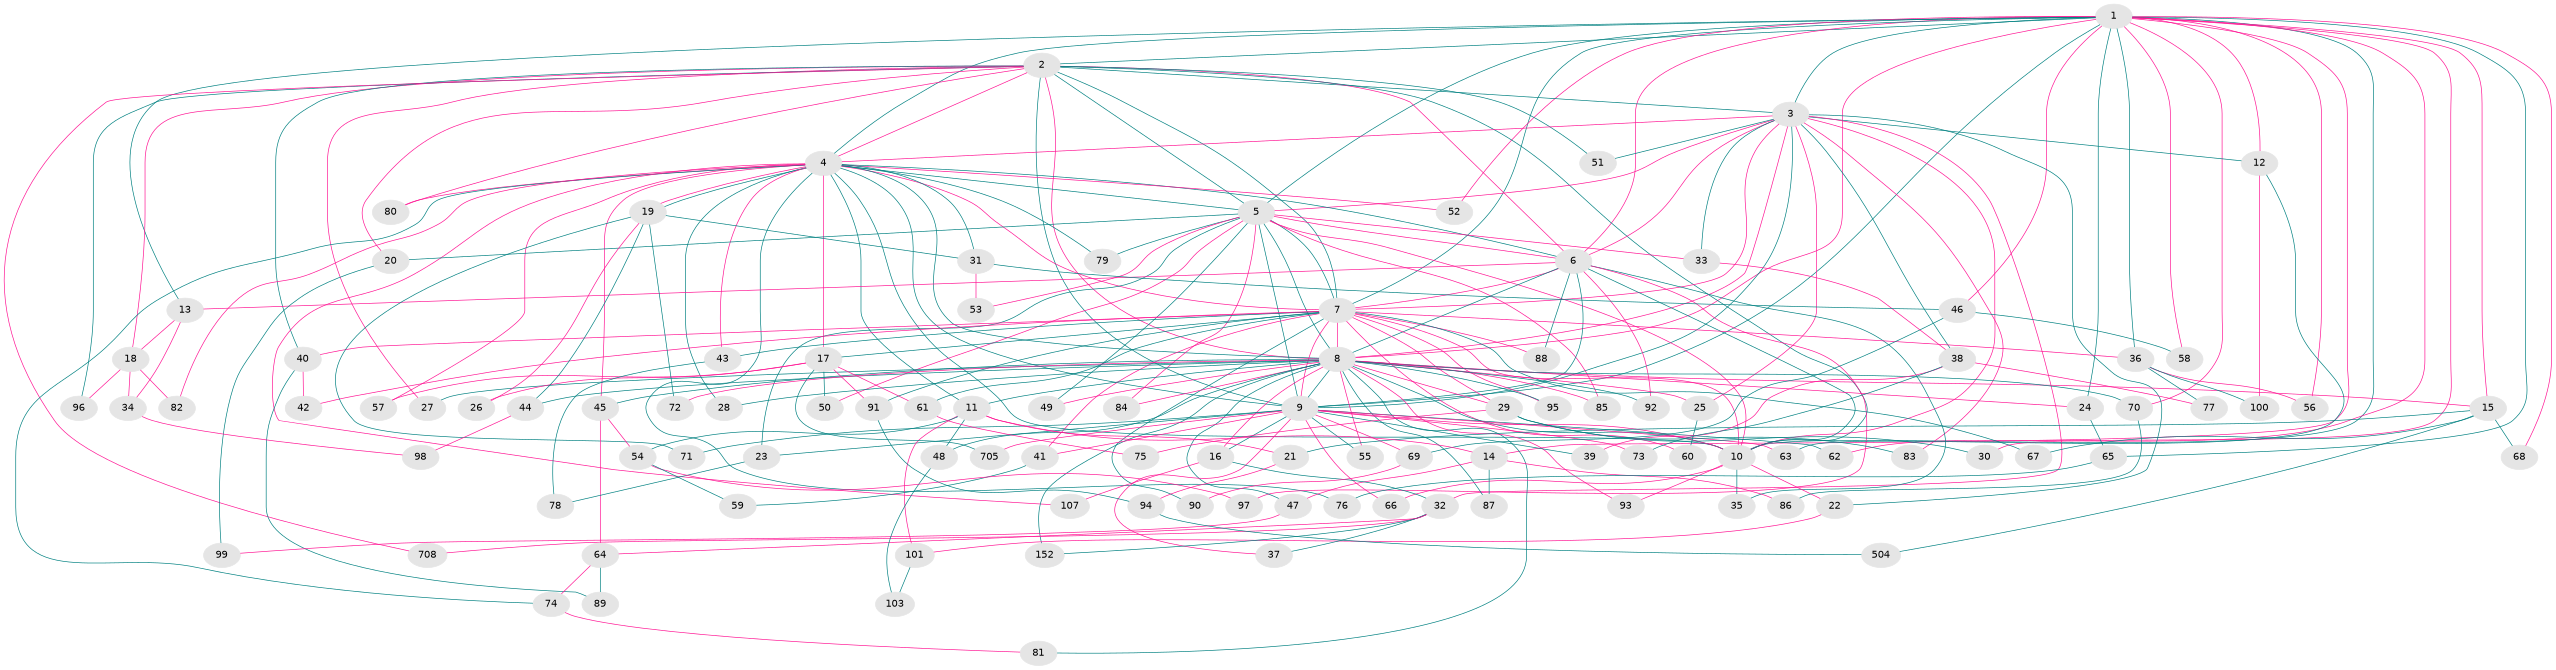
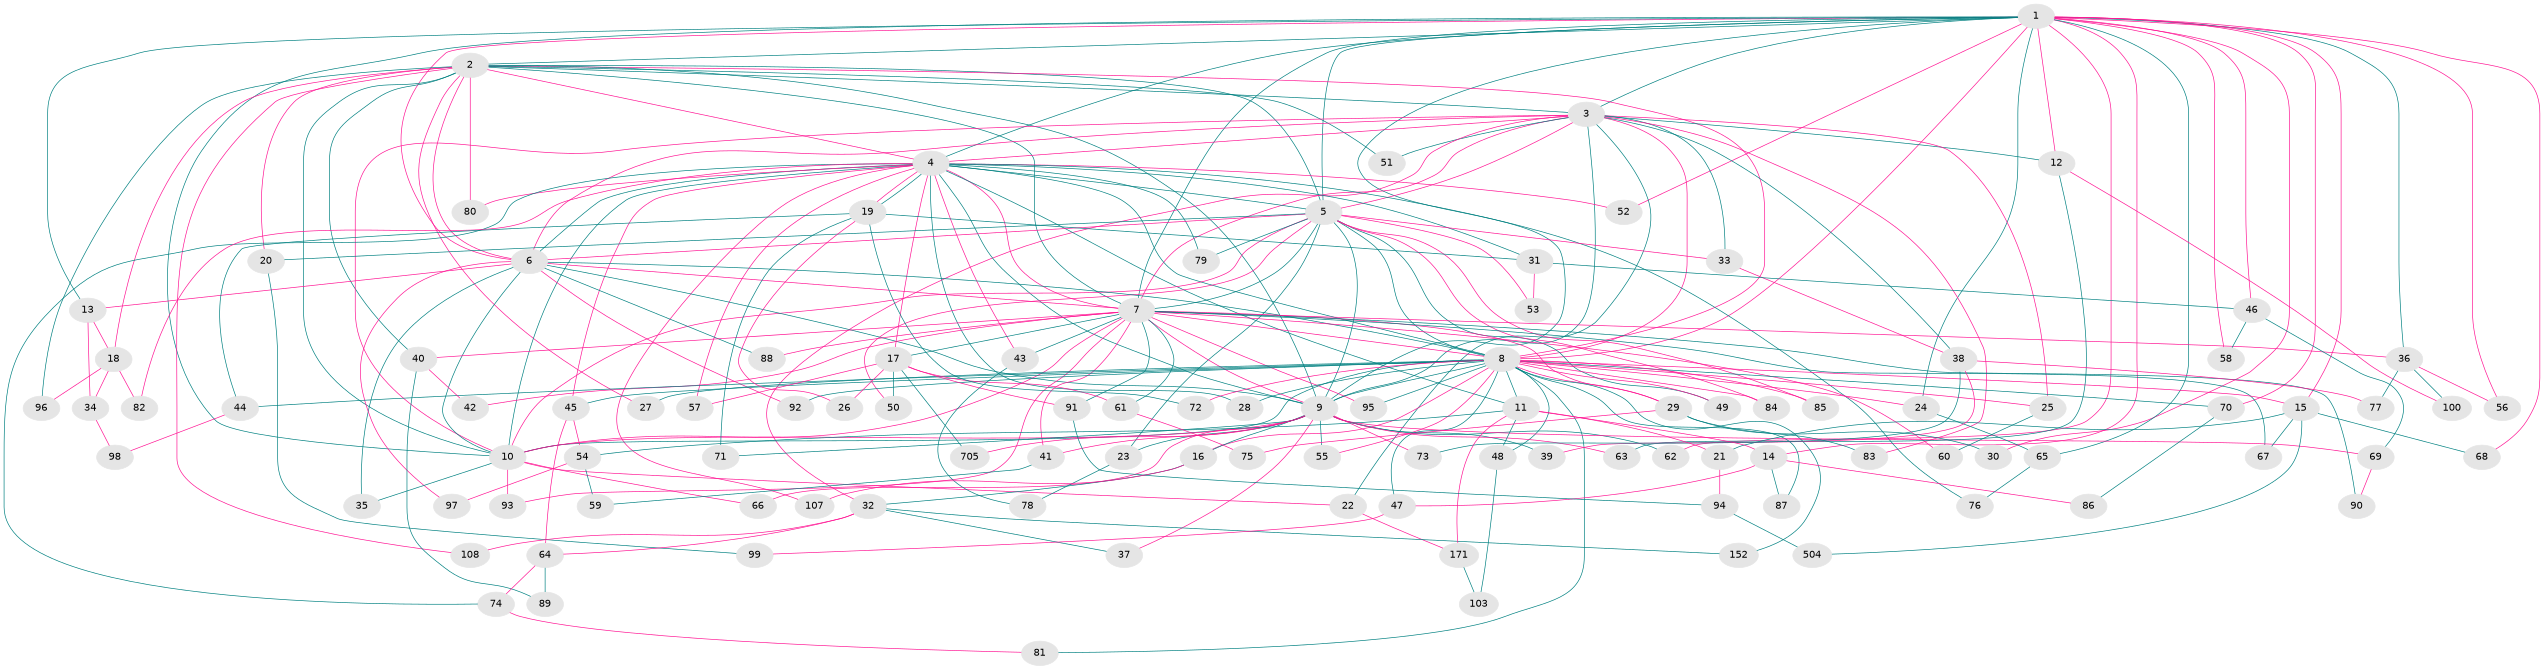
edge "8" -- "93": now "7" -- "93"
node "708": label "708" -> "108"
node "101": label "101" -> "171"
